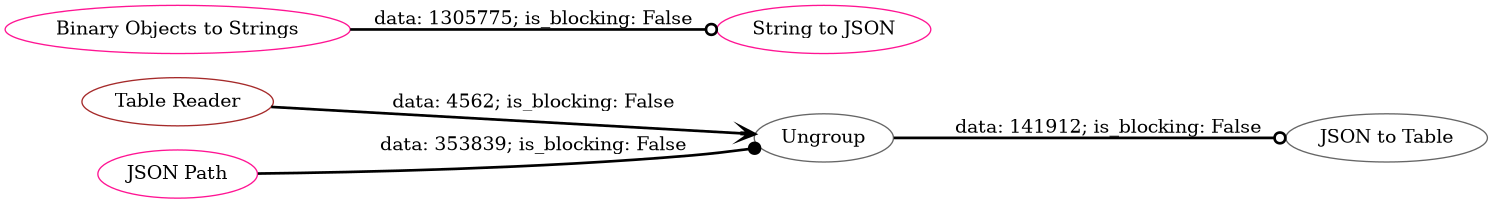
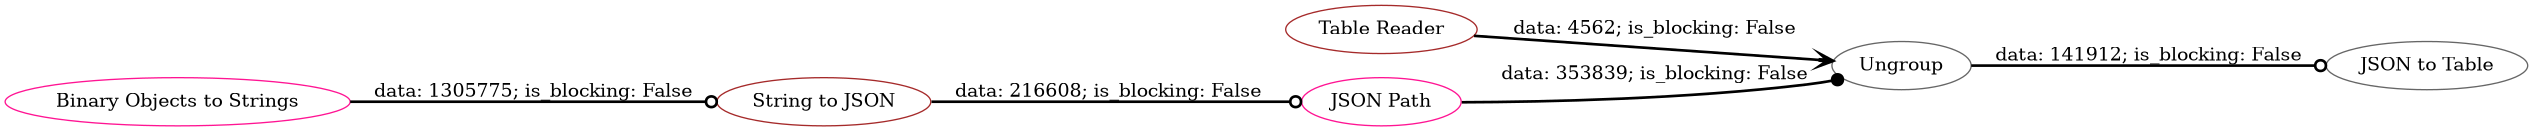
node "String to JSON": color deeppink -> brown
edge "String to JSON" -> "JSON Path": added, label "data: 216608; is_blocking: False"
